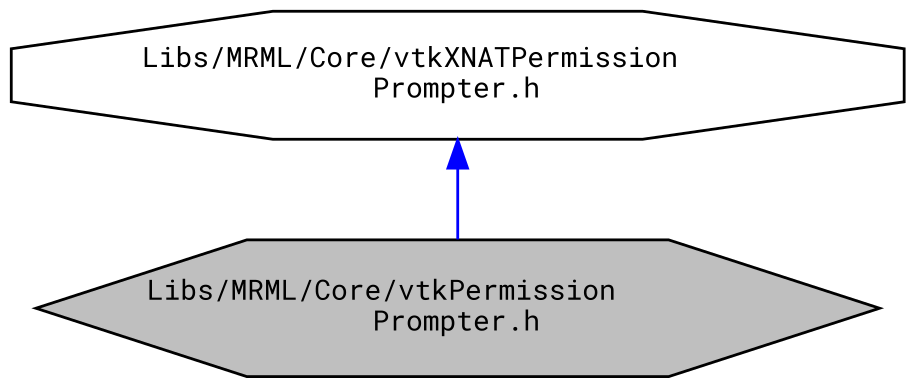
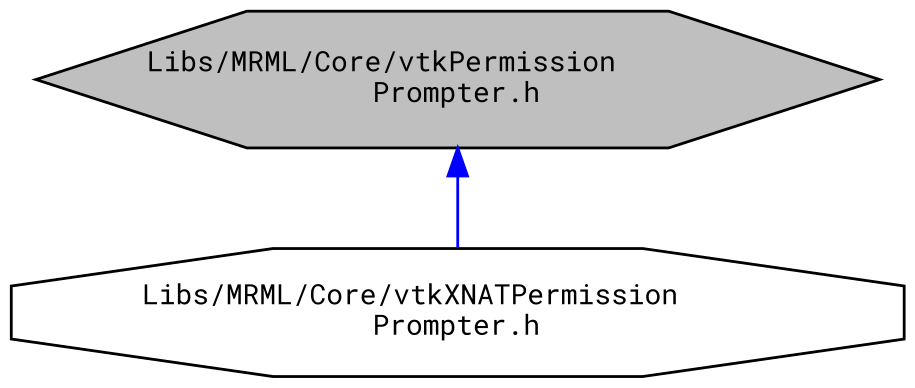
edge "Libs/MRML/Core/vtkPermission Prompter.h" -> "Libs/MRML/Core/vtkXNATPermission Prompter.h": reversed
